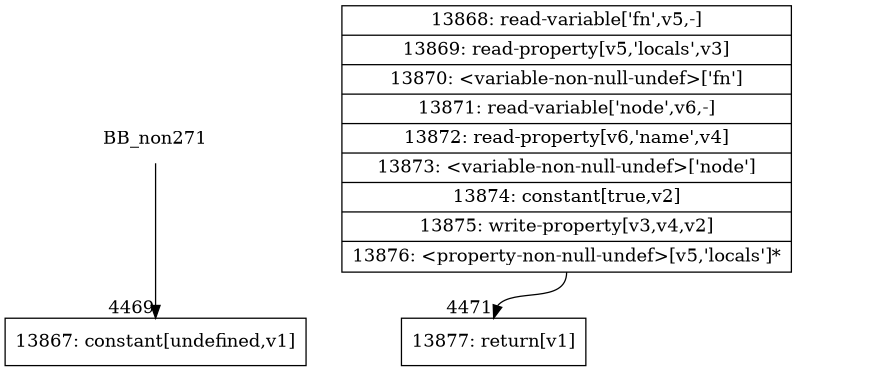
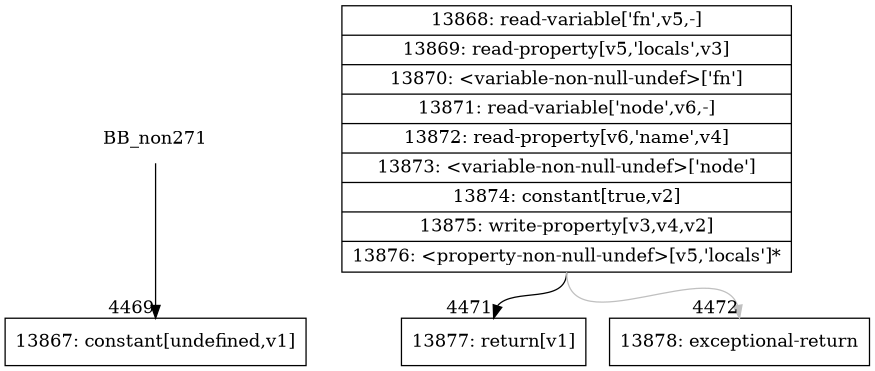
node "13878: exceptional-return": added
